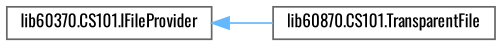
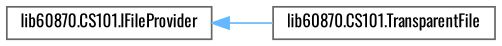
node "lib60370.CS101.IFileProvider": label "lib60370.CS101.IFileProvider" -> "lib60870.CS101.IFileProvider"
